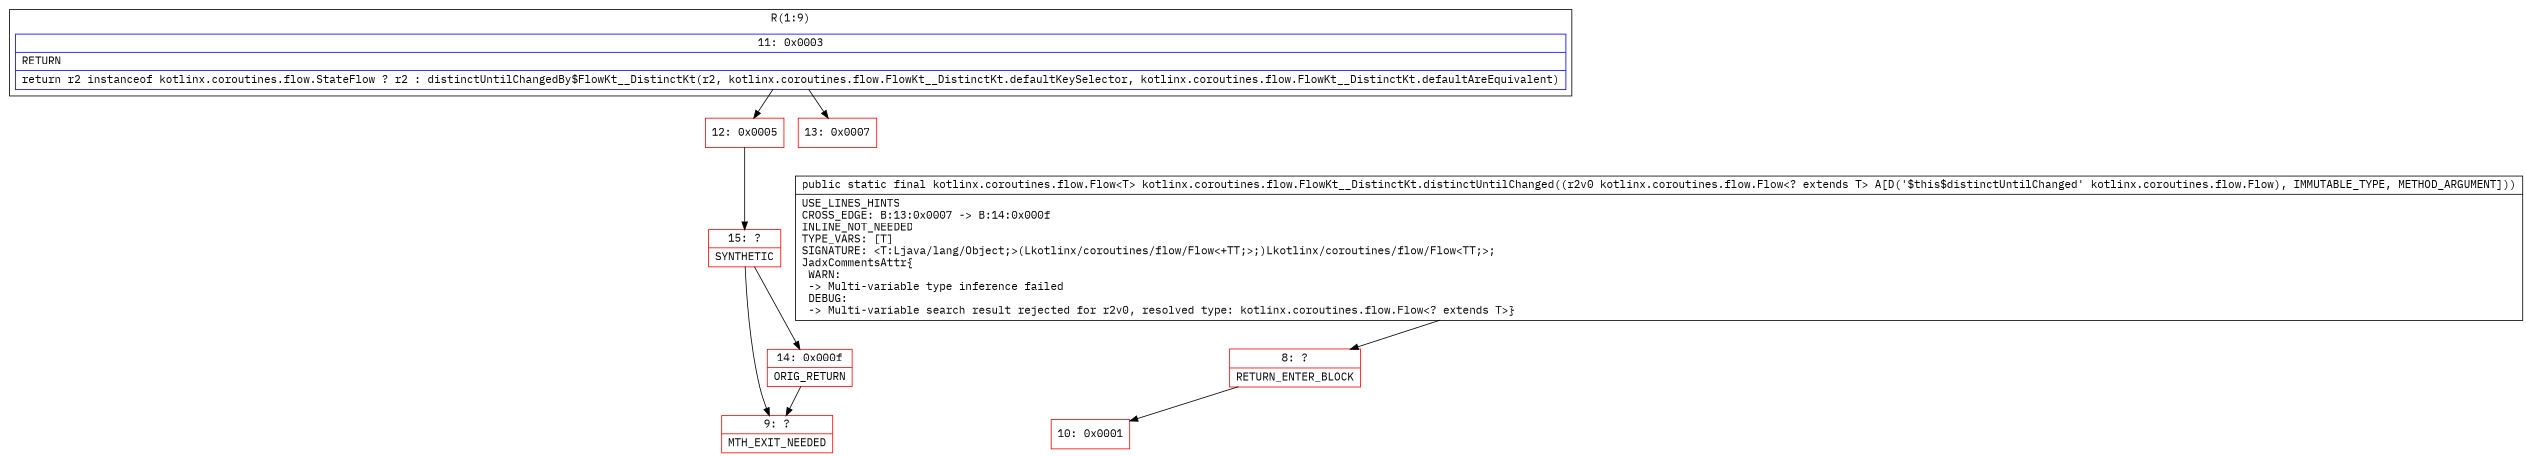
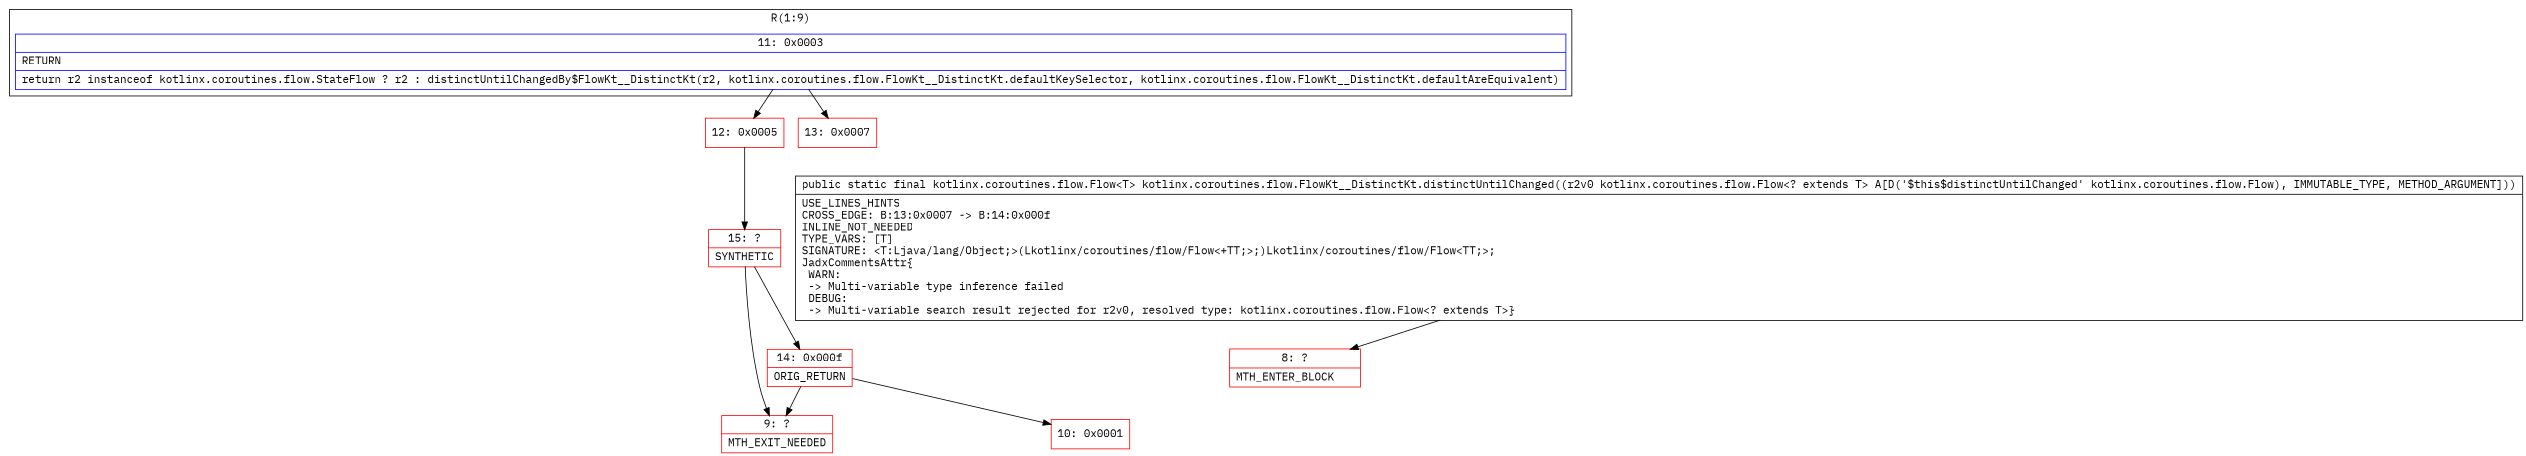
node "8: ?": text "RETURN_ENTER_BLOCK" -> "MTH_ENTER_BLOCK"
edge "8: ?" -> "10: 0x0001": now "14: 0x000f" -> "10: 0x0001"
